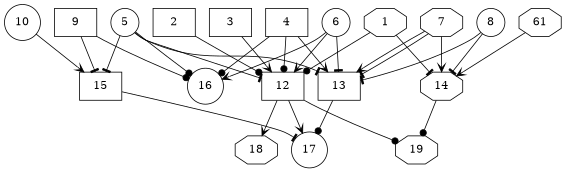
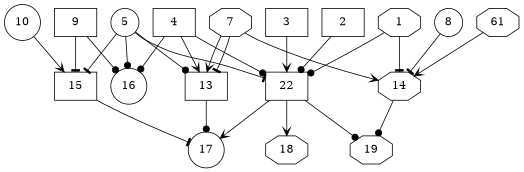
node "6": removed
edge "5" -> "13": arrowhead tee -> dot
edge "8" -> "13": removed
node "12": label "12" -> "22"
